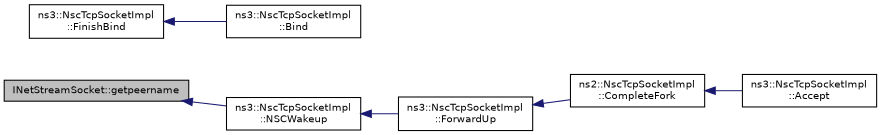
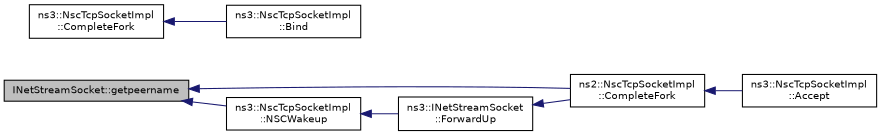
node "ns3::NscTcpSocketImpl ::FinishBind": label "ns3::NscTcpSocketImpl ::FinishBind" -> "ns3::NscTcpSocketImpl ::CompleteFork"
edge "ns2::NscTcpSocketImpl ::CompleteFork" -> "INetStreamSocket::getpeername": added
node "ns3::NscTcpSocketImpl ::ForwardUp": label "ns3::NscTcpSocketImpl ::ForwardUp" -> "ns3::INetStreamSocket ::ForwardUp"
